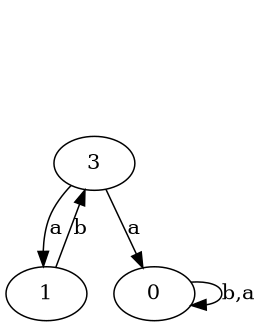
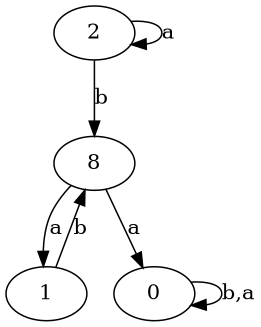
node "2": added
node "3": label "3" -> "8"
